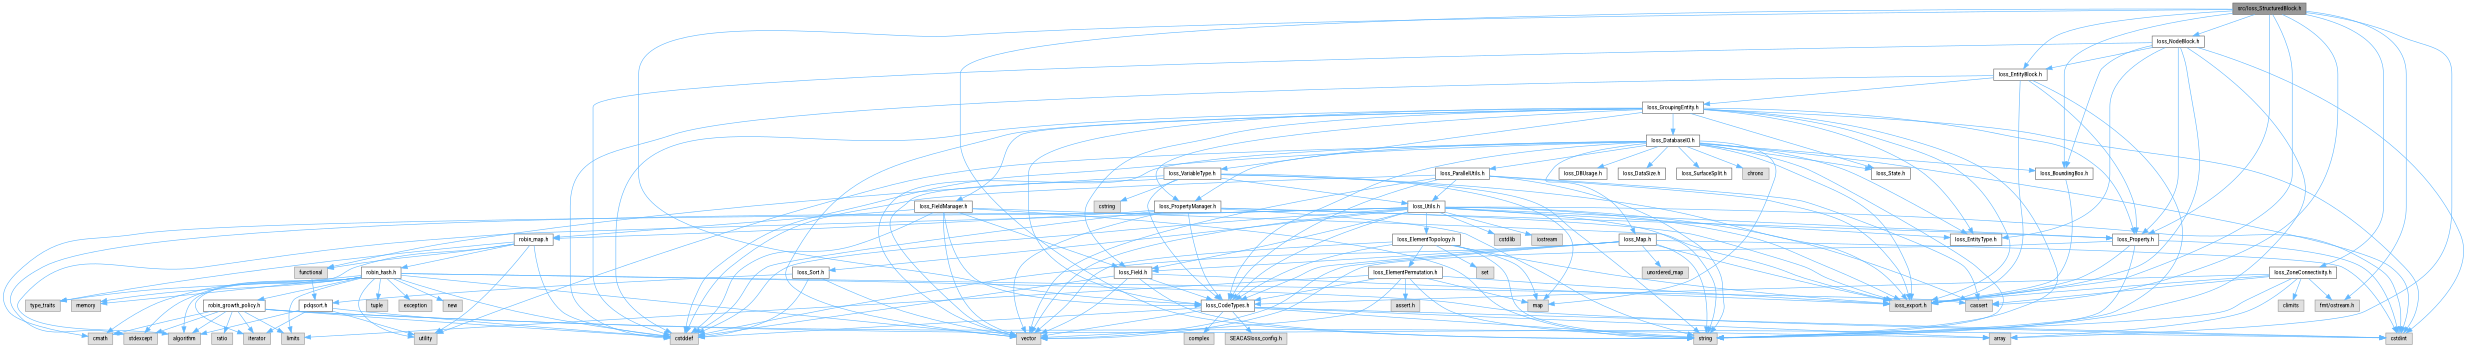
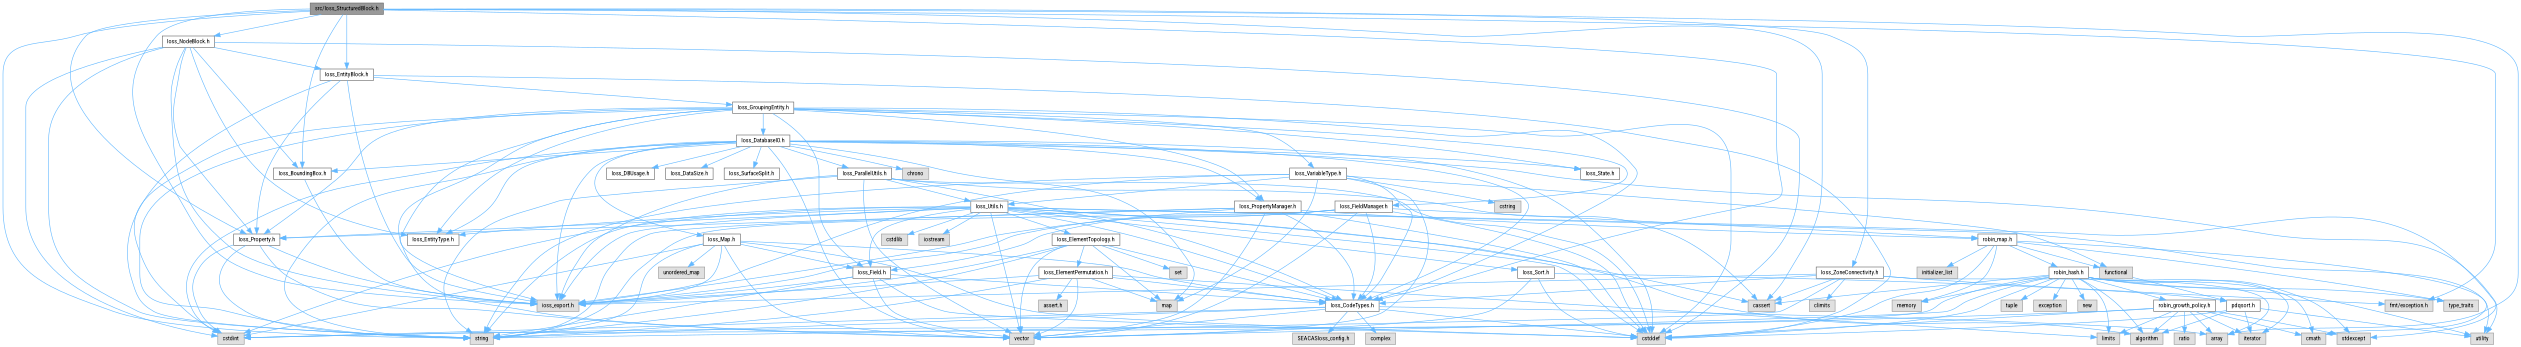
node "initializer_list": added
node "fmt/ostream.h": label "fmt/ostream.h" -> "fmt/exception.h"
